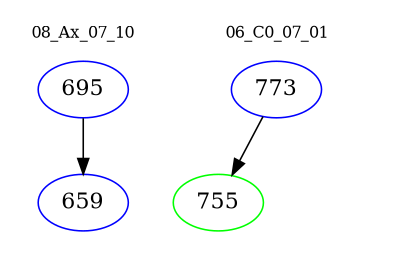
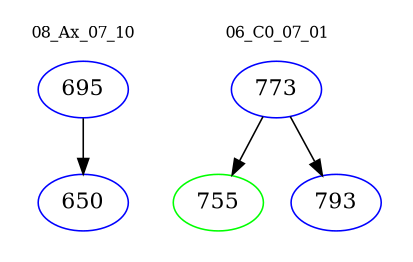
node "659": label "659" -> "650"
node "793": added
